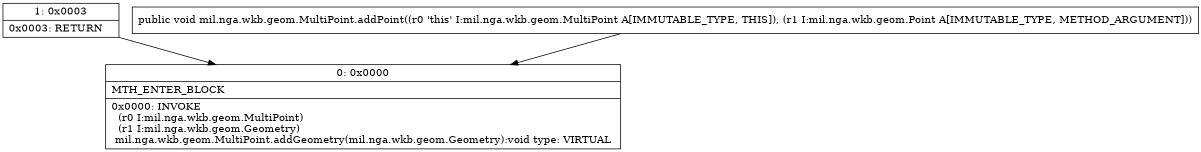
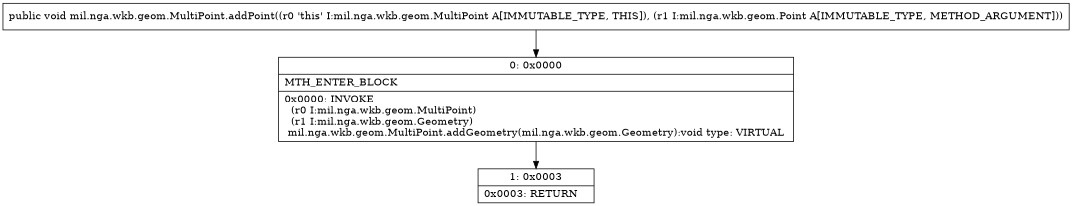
edge "1: 0x0003" -> "0: 0x0000": reversed
